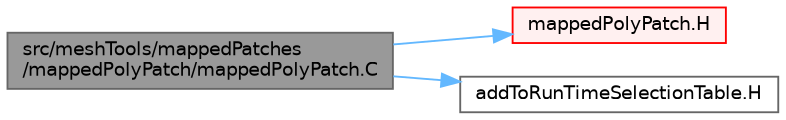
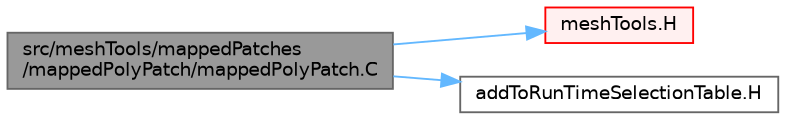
node "mappedPolyPatch.H": label "mappedPolyPatch.H" -> "meshTools.H"
